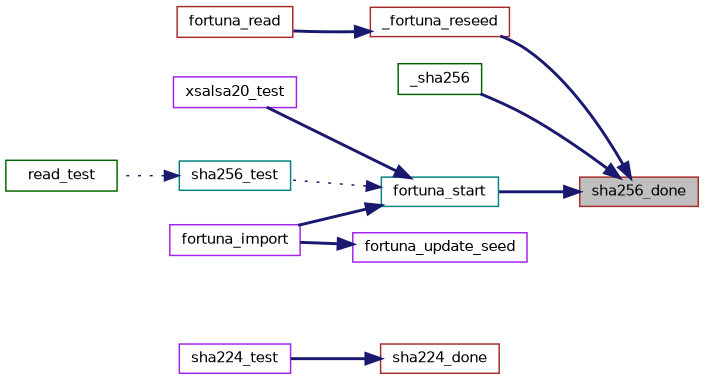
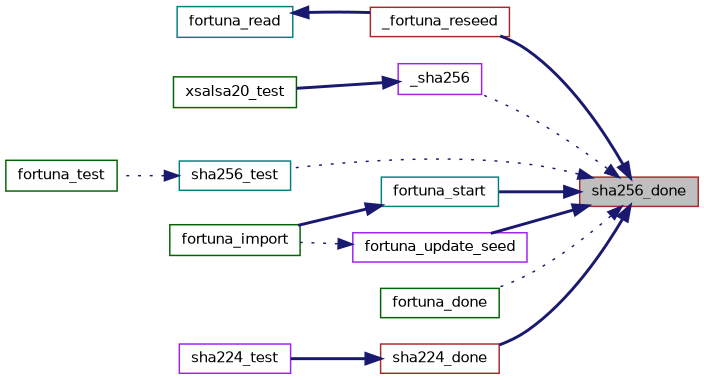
node "fortuna_read": color brown -> teal
edge "fortuna_read" -> "_fortuna_reseed": reversed
node "_sha256": color darkgreen -> purple
node "xsalsa20_test": color purple -> darkgreen
edge "_sha256" -> "sha256_done": style bold -> dotted
edge "xsalsa20_test" -> "fortuna_start": now "xsalsa20_test" -> "_sha256"
node "read_test": label "read_test" -> "fortuna_test"
edge "sha256_test" -> "fortuna_start": now "sha256_test" -> "sha256_done"
edge "fortuna_update_seed" -> "sha256_done": added
node "fortuna_import": color purple -> darkgreen
edge "fortuna_import" -> "fortuna_update_seed": style bold -> dotted
edge "sha224_done" -> "sha256_done": added
node "fortuna_done": added
